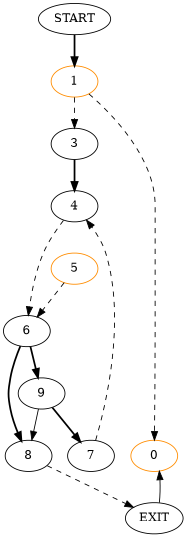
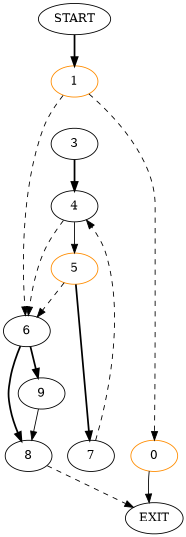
edge "1" -> "3": now "1" -> "6"
edge "4" -> "5": added
edge "9" -> "7": now "5" -> "7"
edge "EXIT" -> "0": reversed
